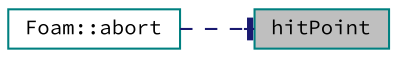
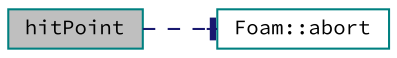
edge "Foam::abort" -> "hitPoint": reversed
